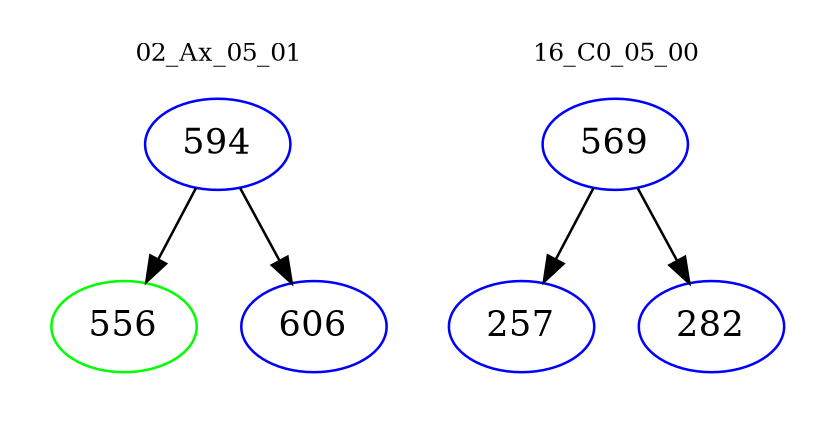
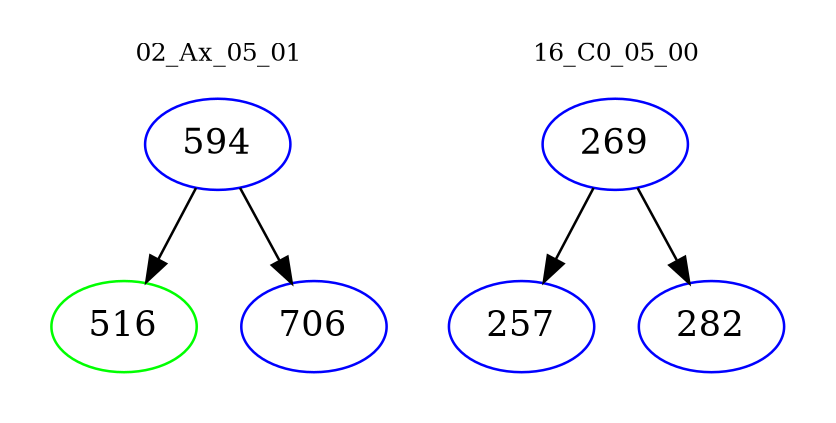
node "569": label "569" -> "269"
node "556": label "556" -> "516"
node "606": label "606" -> "706"
